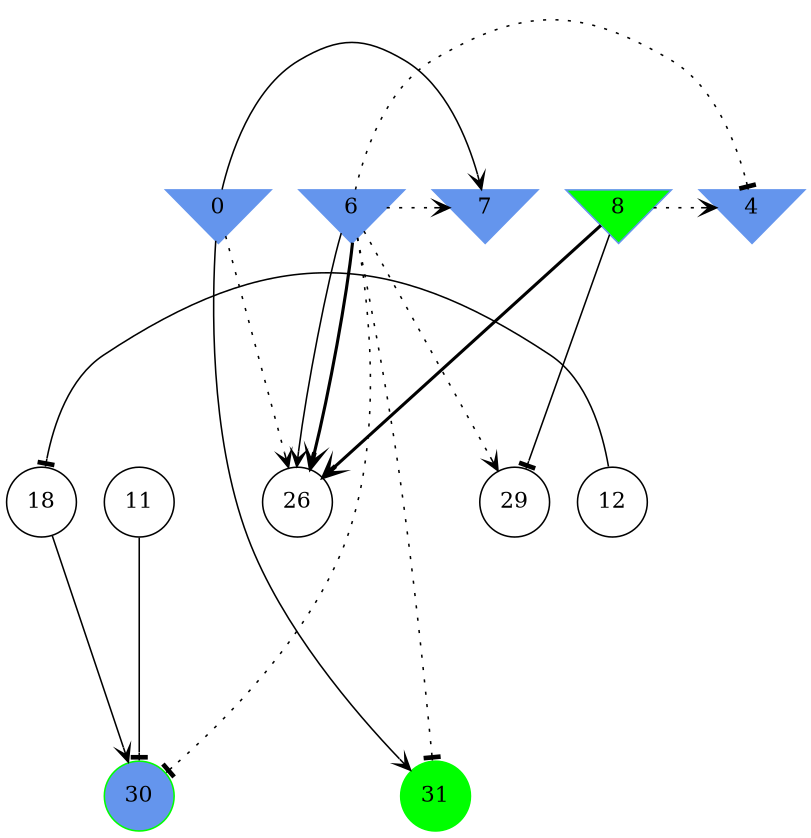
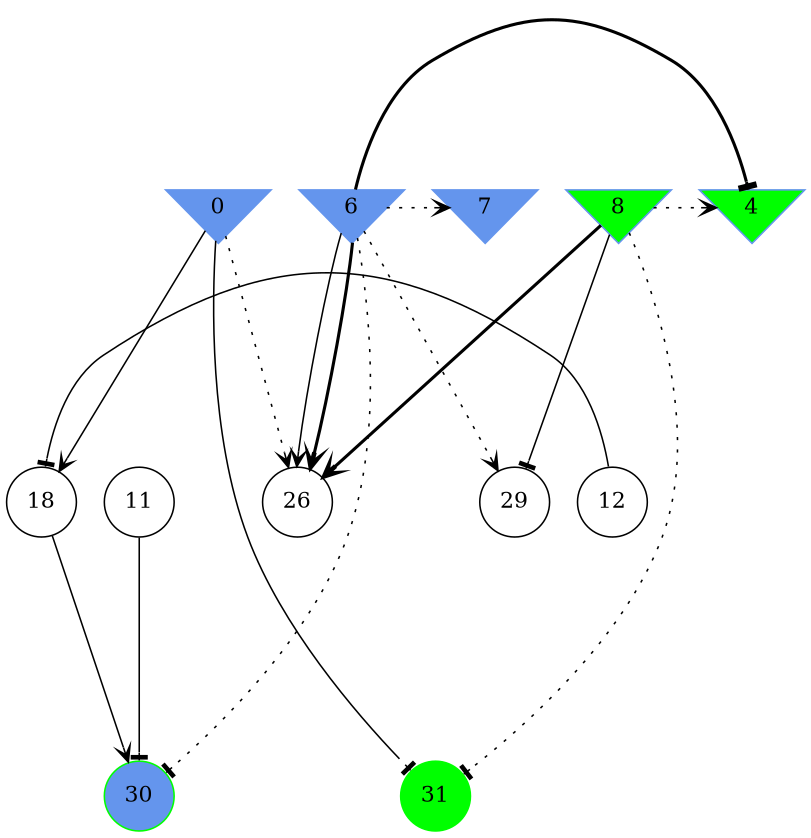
edge "6" -> "4": style dotted -> bold
edge "0" -> "7": now "0" -> "18"
node "4": fillcolor cornflowerblue -> green
edge "6" -> "31": now "8" -> "31"
edge "0" -> "31": arrowhead vee -> tee
